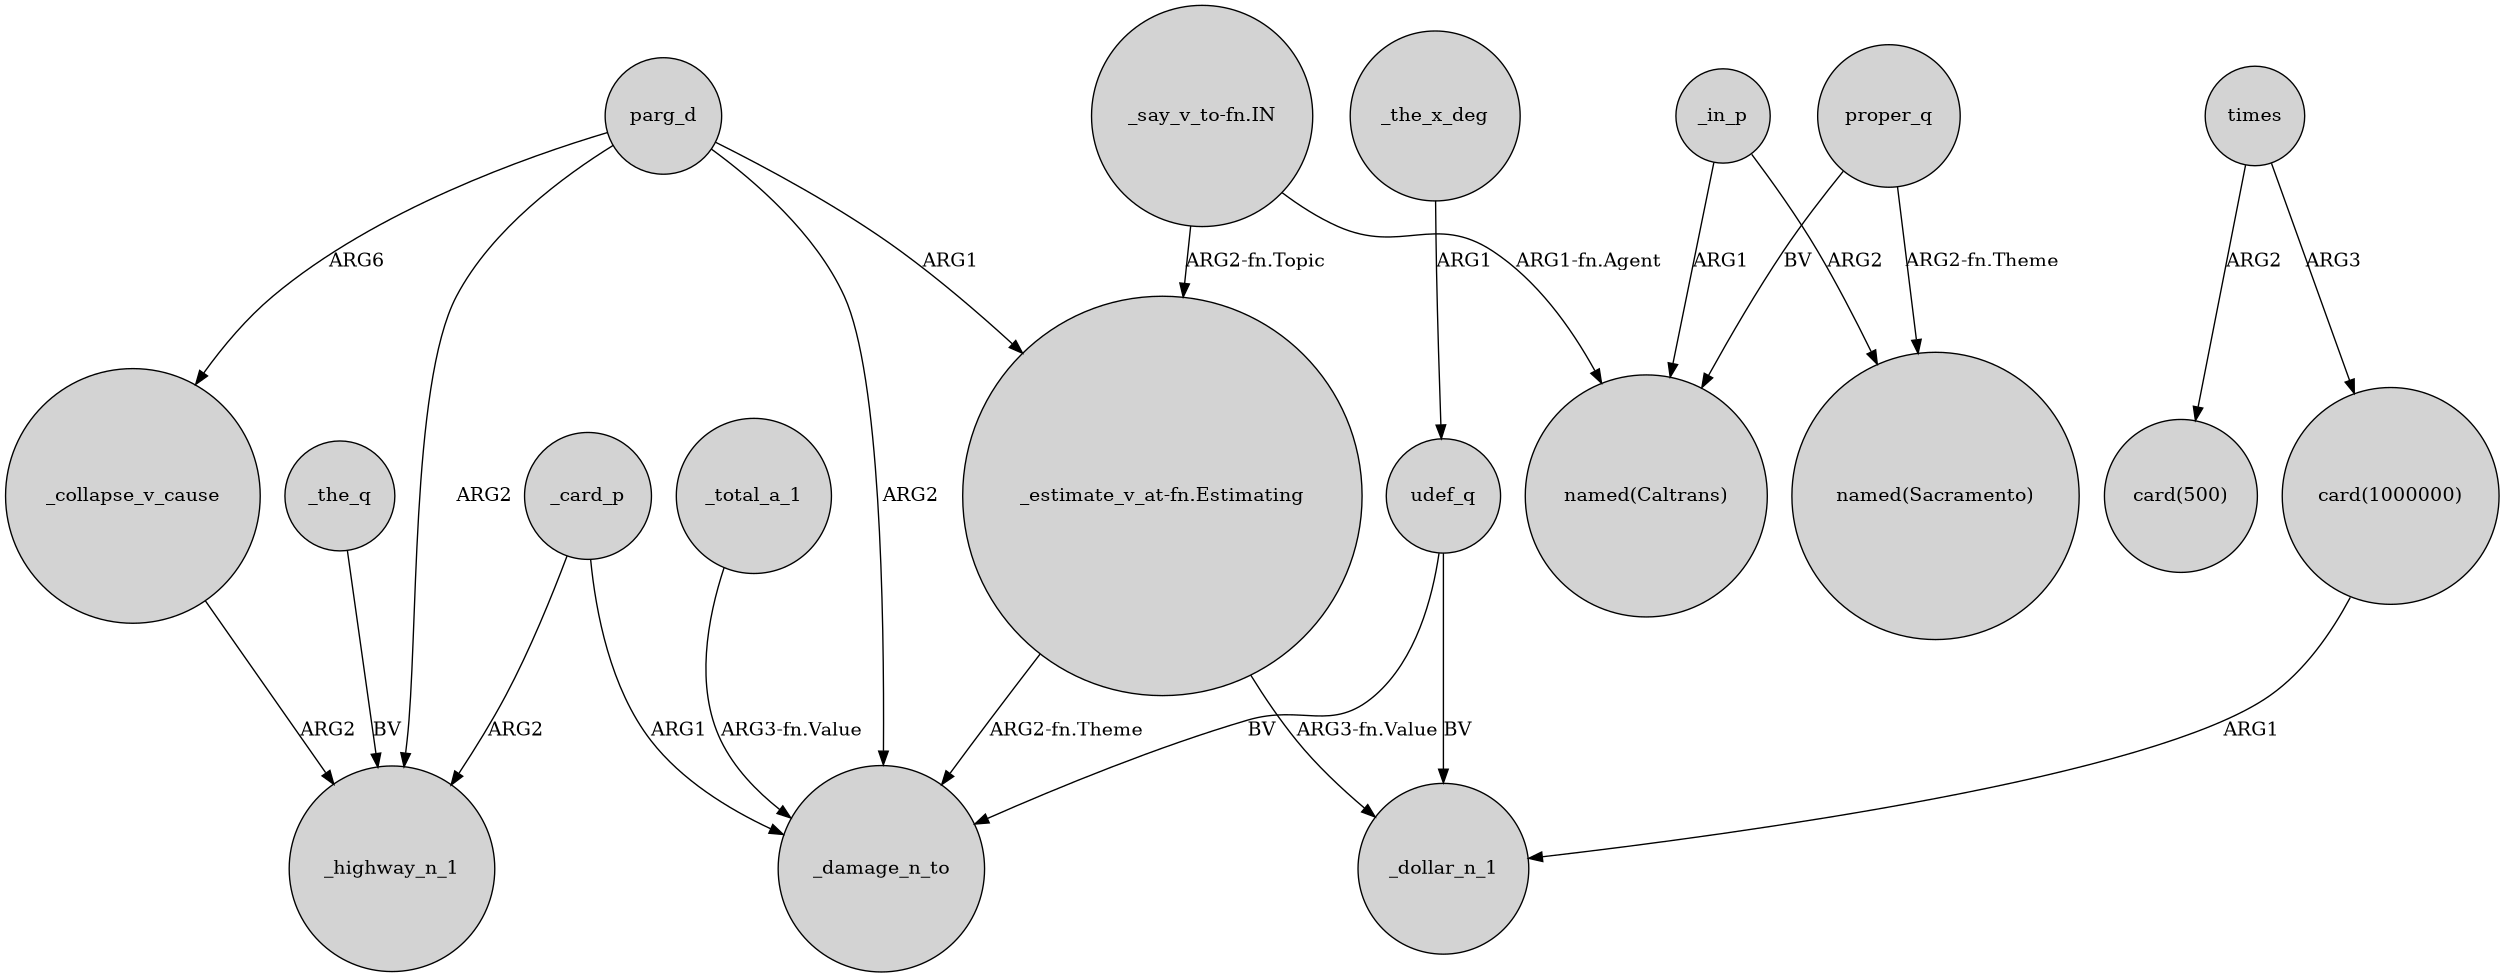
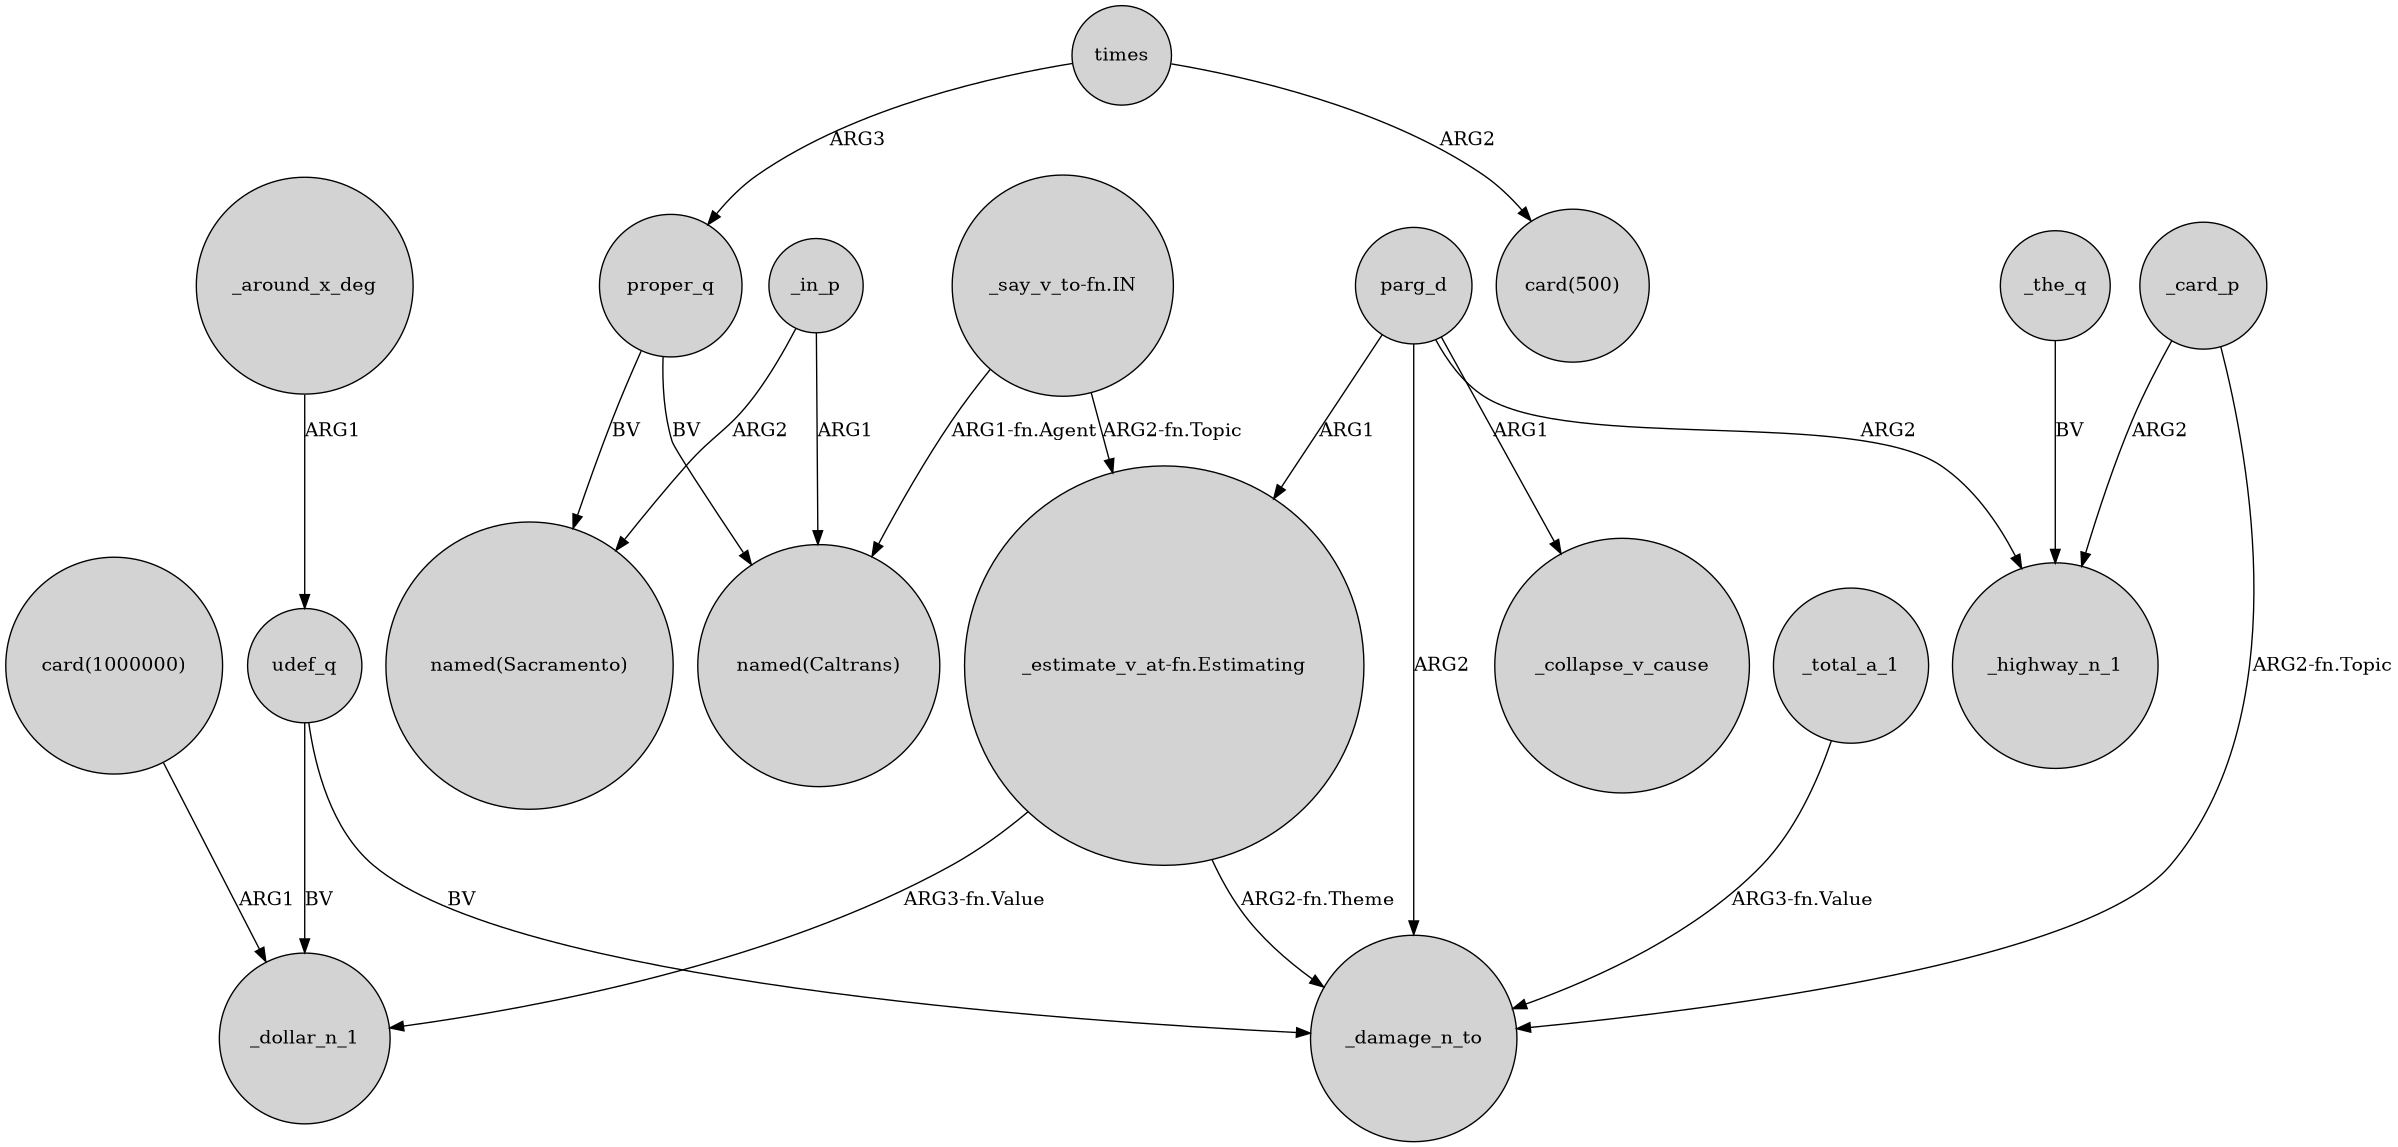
node "_the_x_deg": label "_the_x_deg" -> "_around_x_deg"
edge "parg_d" -> "_collapse_v_cause": label "ARG6" -> "ARG1"
edge "proper_q" -> "named(Sacramento)": label "ARG2-fn.Theme" -> "BV"
edge "times" -> "card(1000000)": now "times" -> "proper_q"
edge "_collapse_v_cause" -> "_highway_n_1": removed, label "ARG2"
edge "_card_p" -> "_damage_n_to": label "ARG1" -> "ARG2-fn.Topic"
